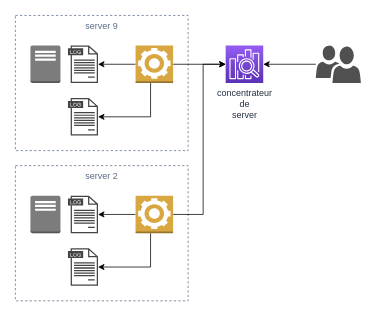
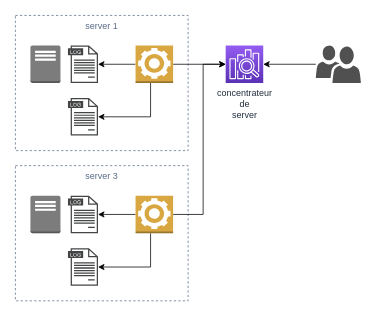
node "server 9": label "server 9" -> "server 1"
node "server 2": label "server 2" -> "server 3"
